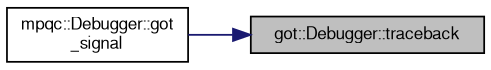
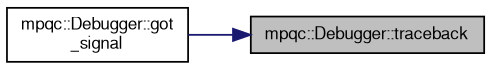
node "got::Debugger::traceback": label "got::Debugger::traceback" -> "mpqc::Debugger::traceback"
